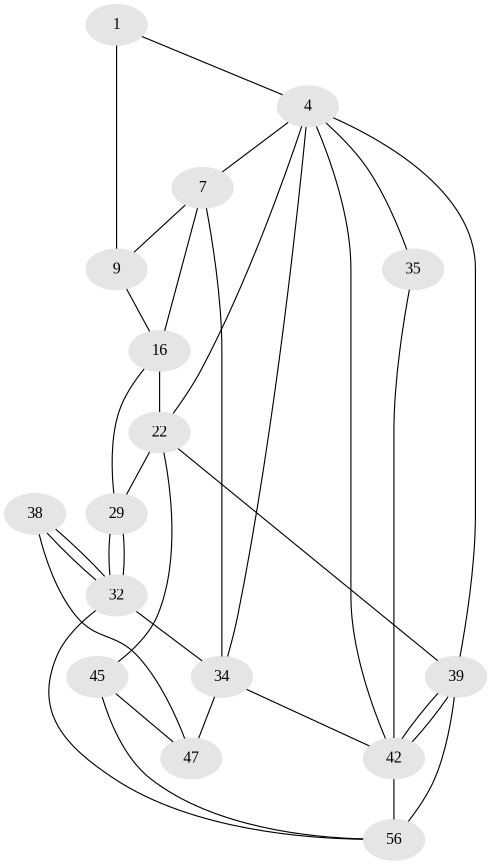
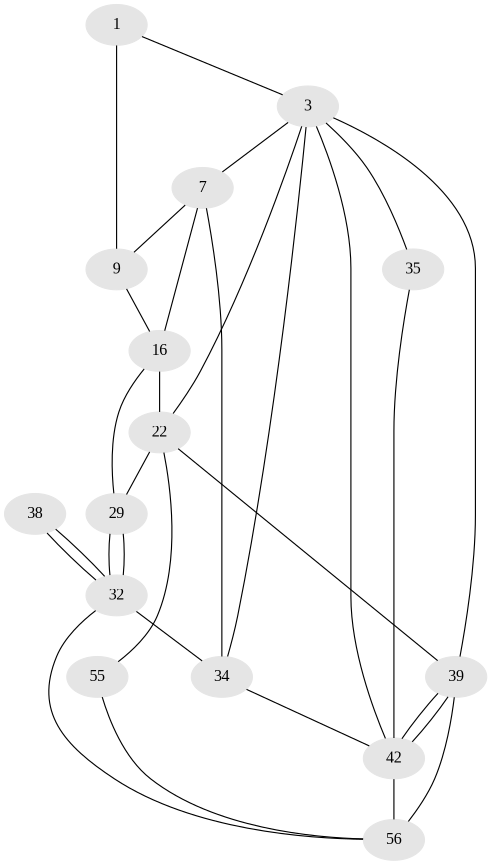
node "4": label "4" -> "3"
node "45": label "45" -> "55"
node "47": removed
